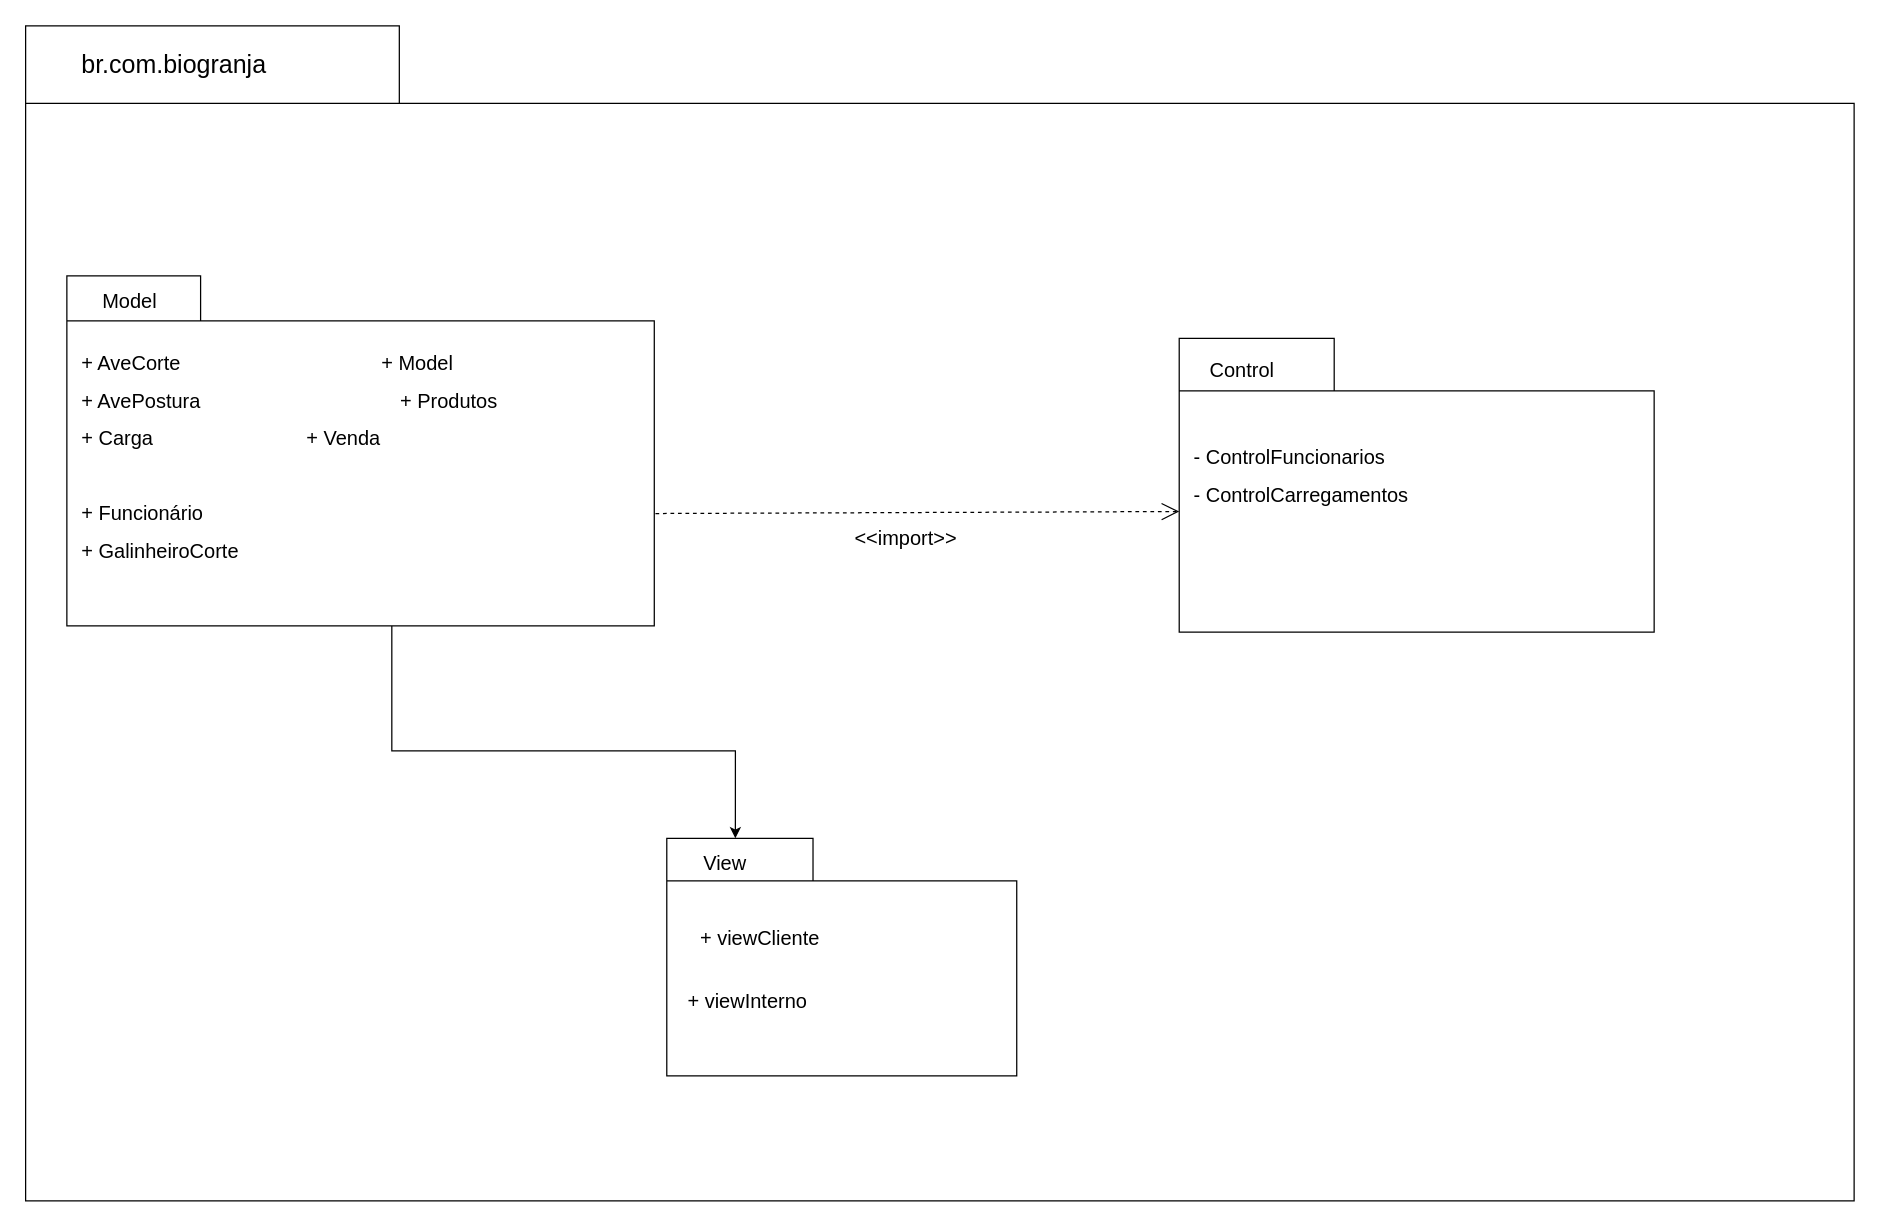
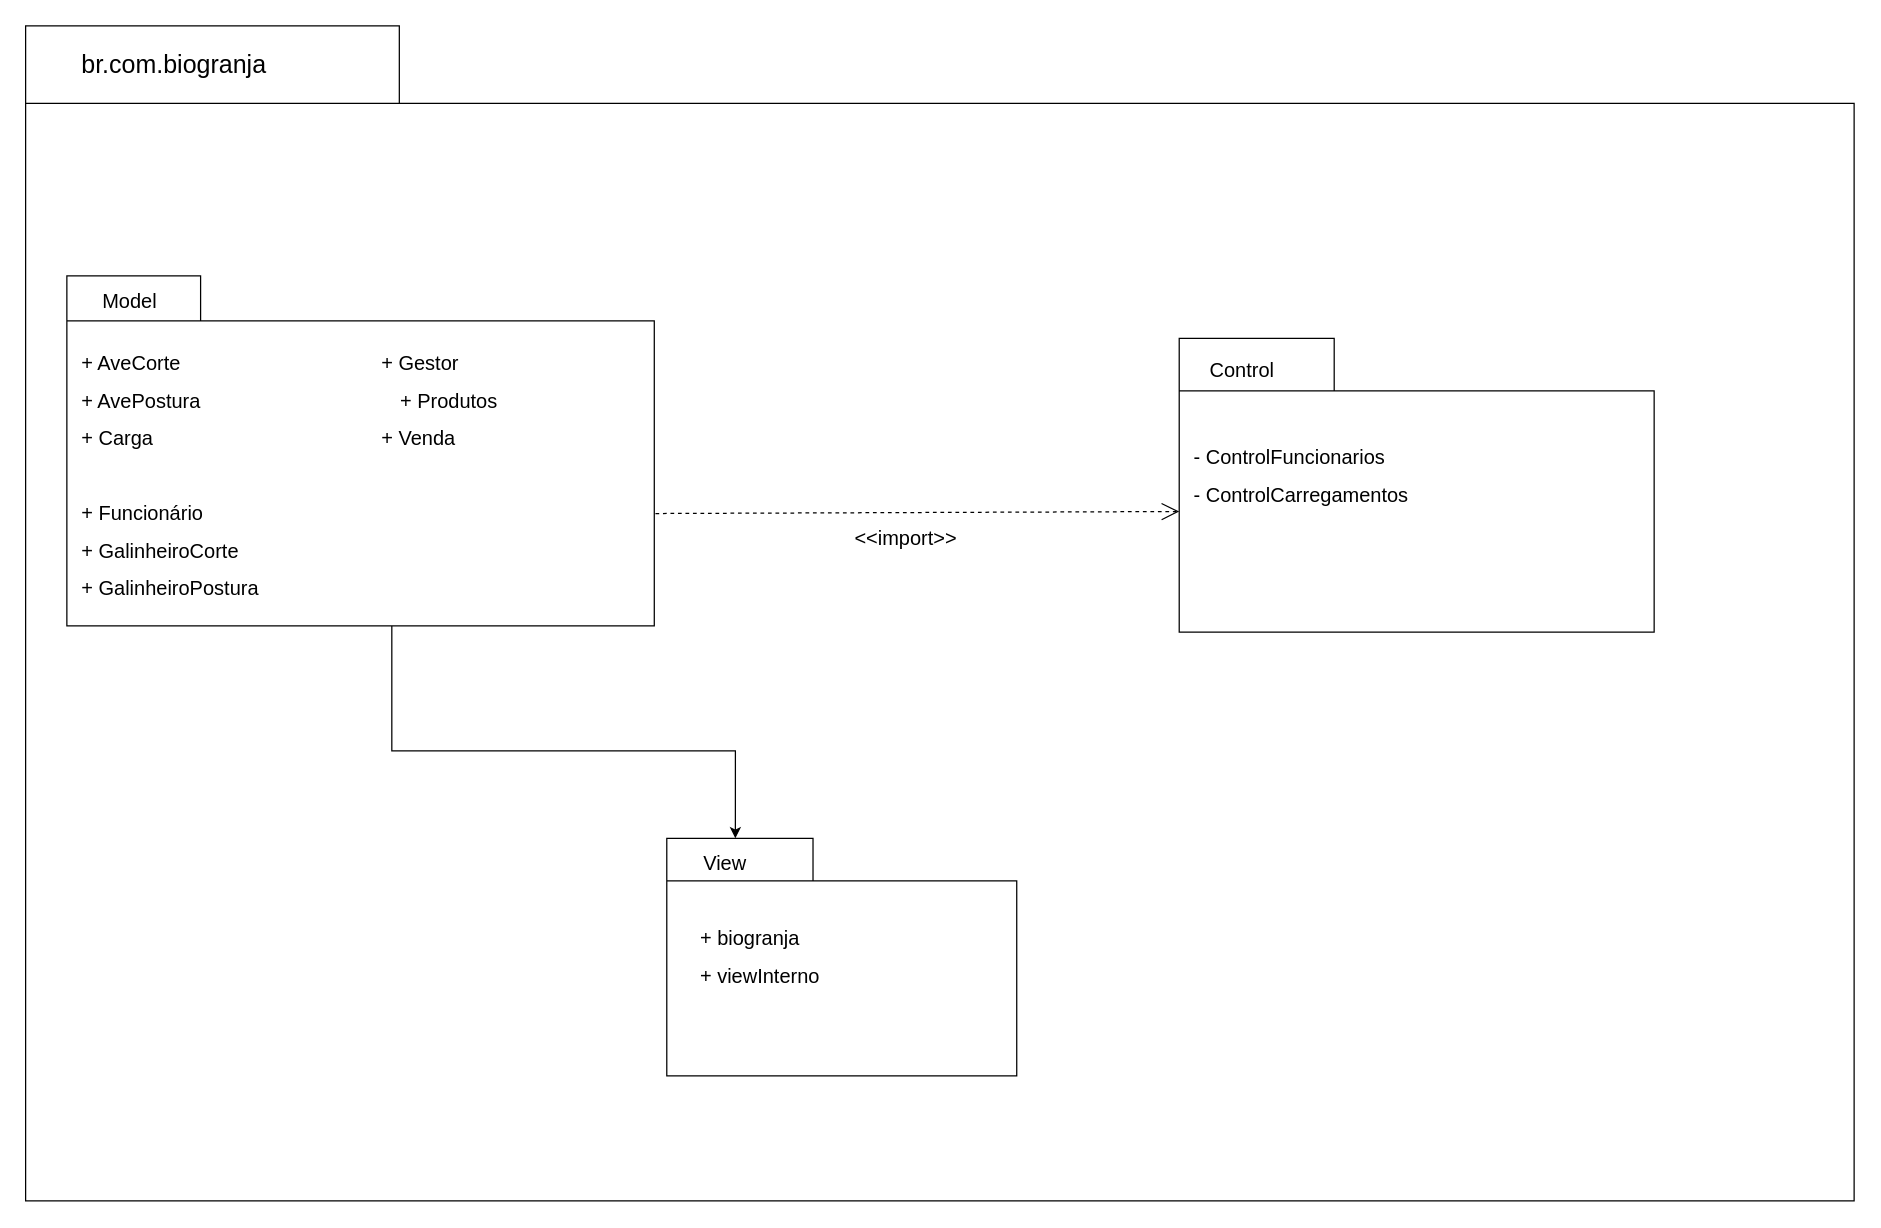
node "+ Model": label "+ Model" -> "+ Gestor"
node "+ Venda": moved (348, 438) -> (423, 438)
node "+ GalinheiroPostura": added
node "+ viewCliente": label "+ viewCliente" -> "+ biogranja"
node "+ viewInterno": moved (754, 1001) -> (767, 976)
